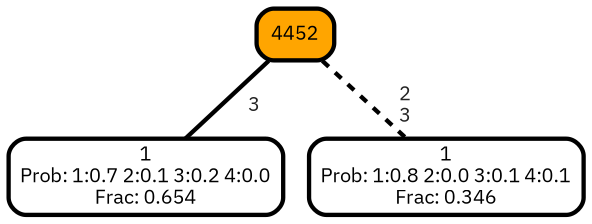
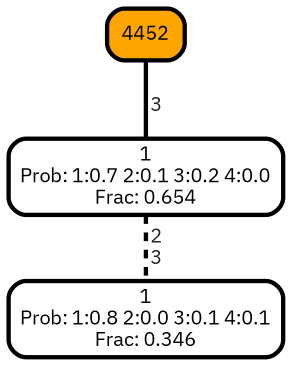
edge "4452" -- "1 Prob: 1:0.8 2:0.0 3:0.1 4:0.1 Frac: 0.346": now "1 Prob: 1:0.7 2:0.1 3:0.2 4:0.0 Frac: 0.654" -- "1 Prob: 1:0.8 2:0.0 3:0.1 4:0.1 Frac: 0.346"
